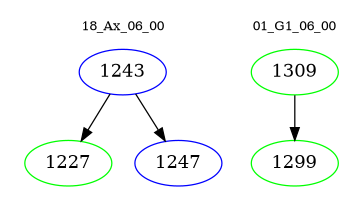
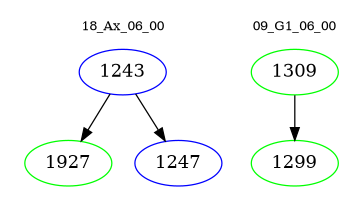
cluster "01_G1_06_00": label "01_G1_06_00" -> "09_G1_06_00"
node "1227": label "1227" -> "1927"
